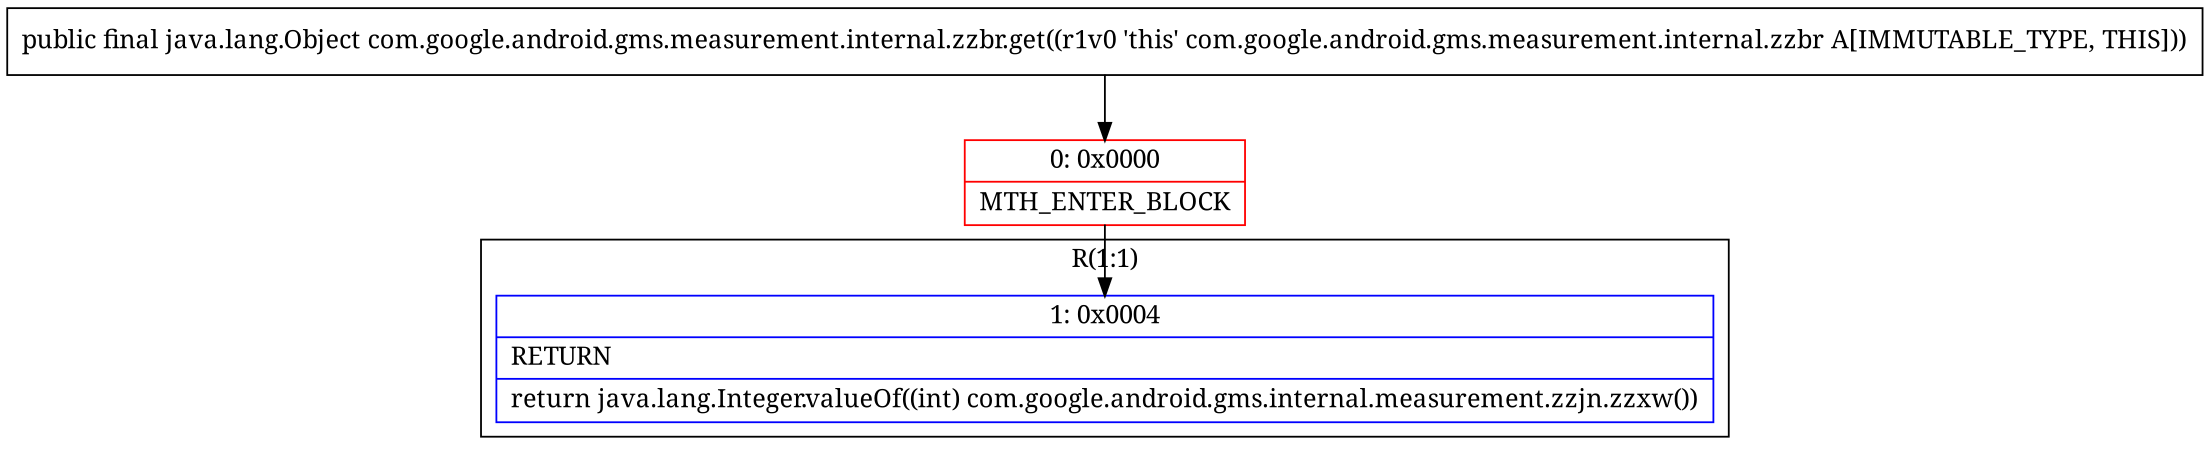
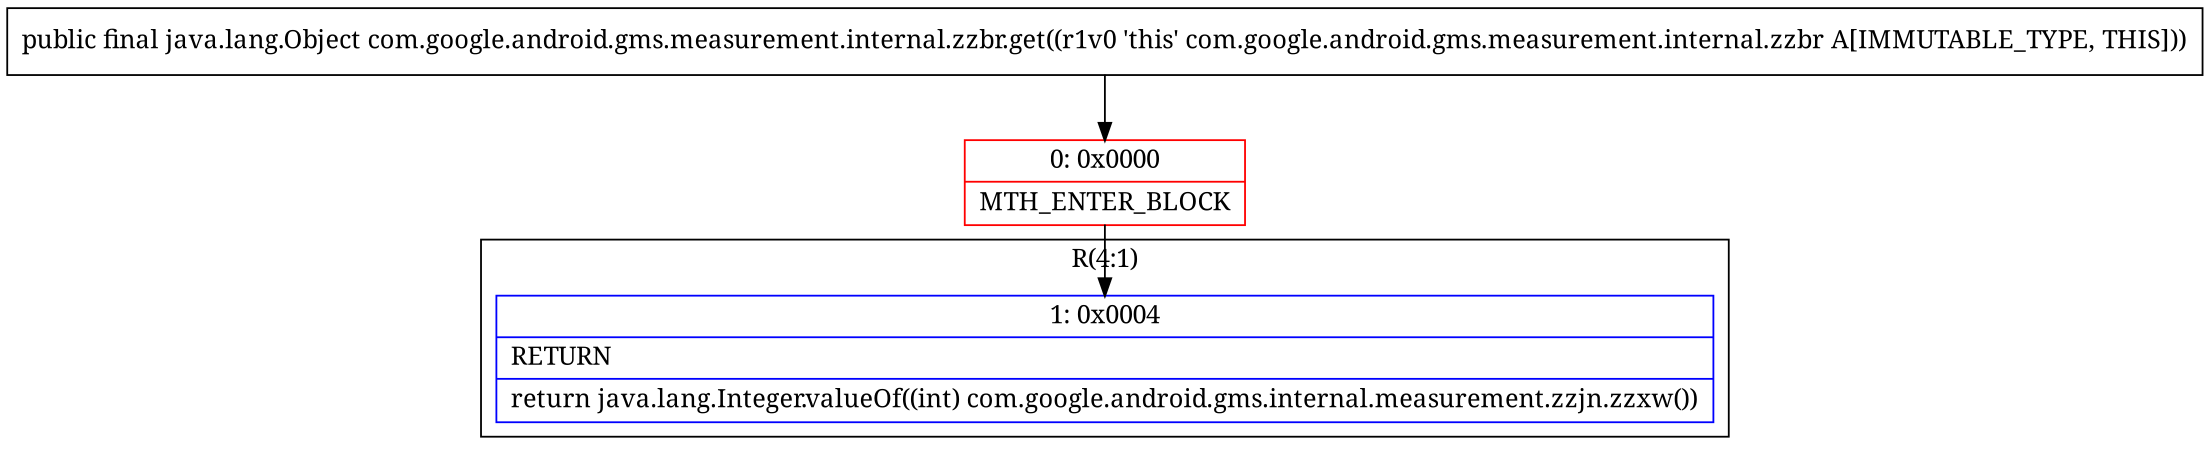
cluster "R(1:1)": label "R(1:1)" -> "R(4:1)"
